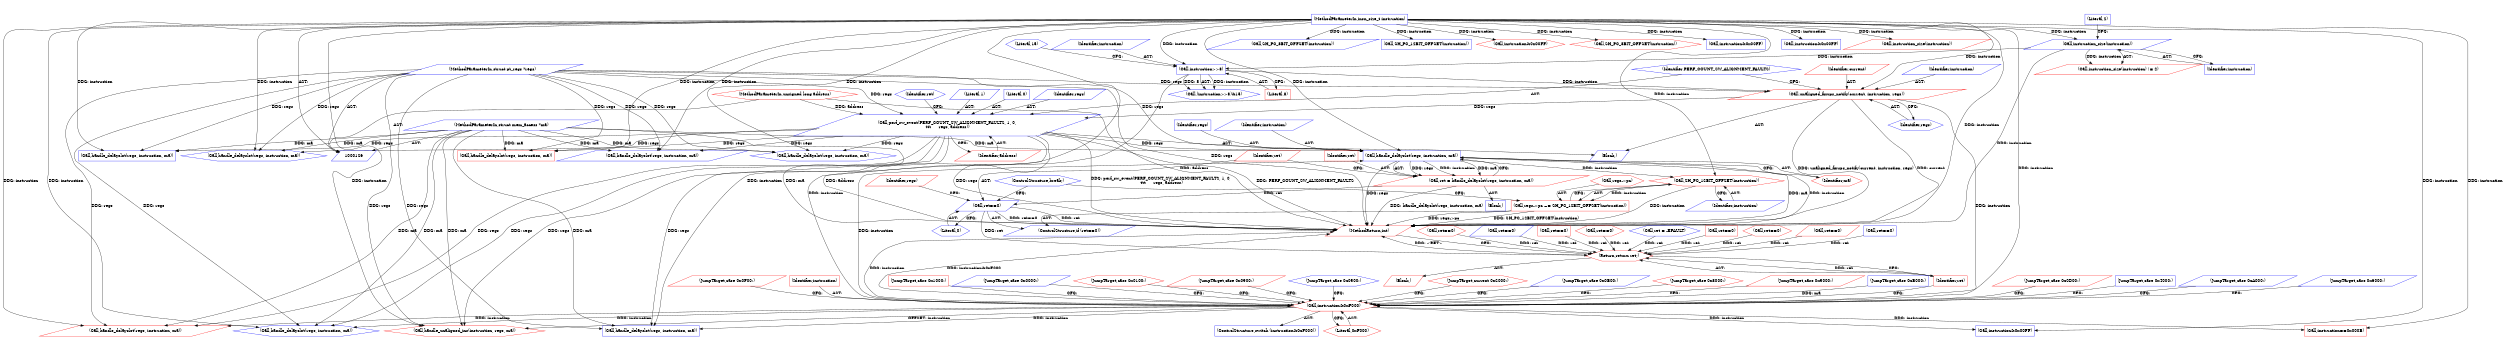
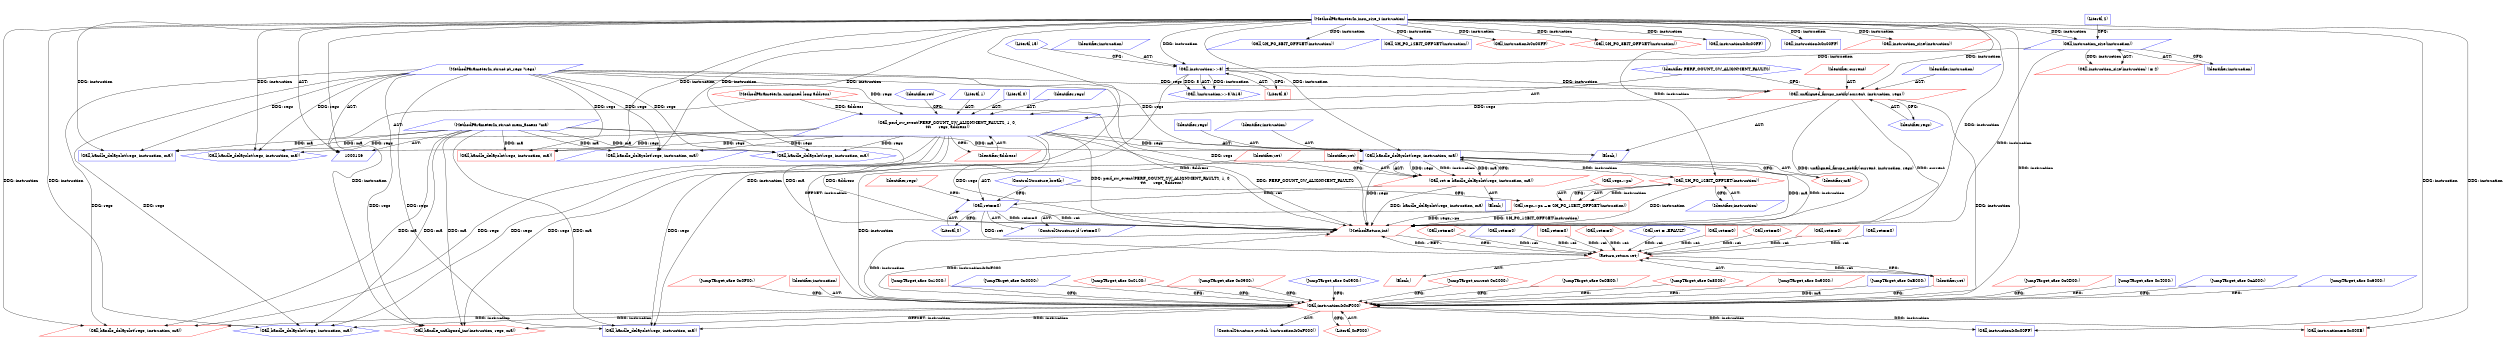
edge "(Call,instruction>>8)" -> "(Call,instruction&0xF000)": label "DDG: instruction" -> "OFFSET: instruction"
node "(JumpTarget,case 0x0B00:)": color blue -> red
